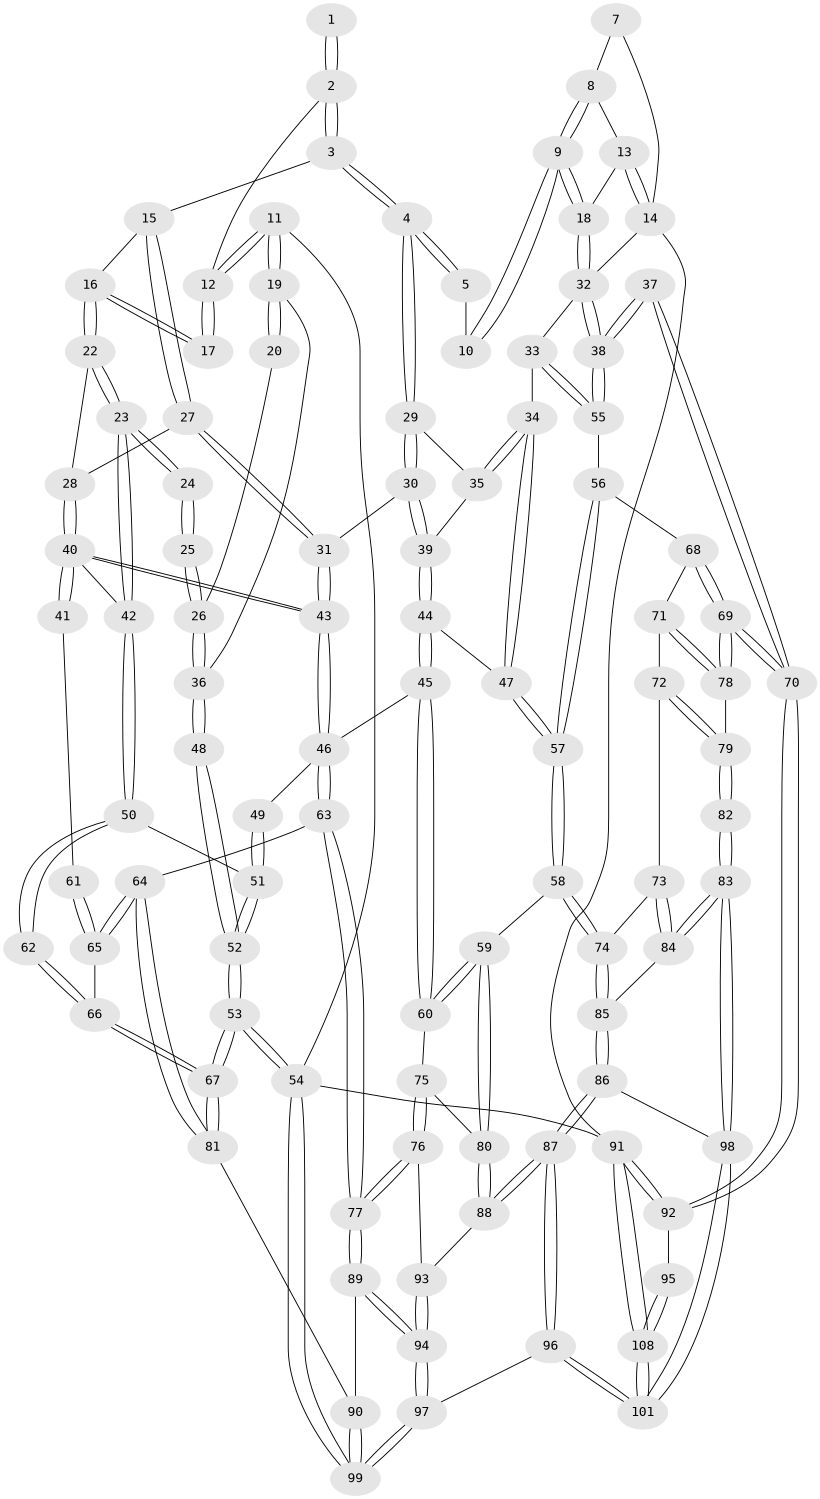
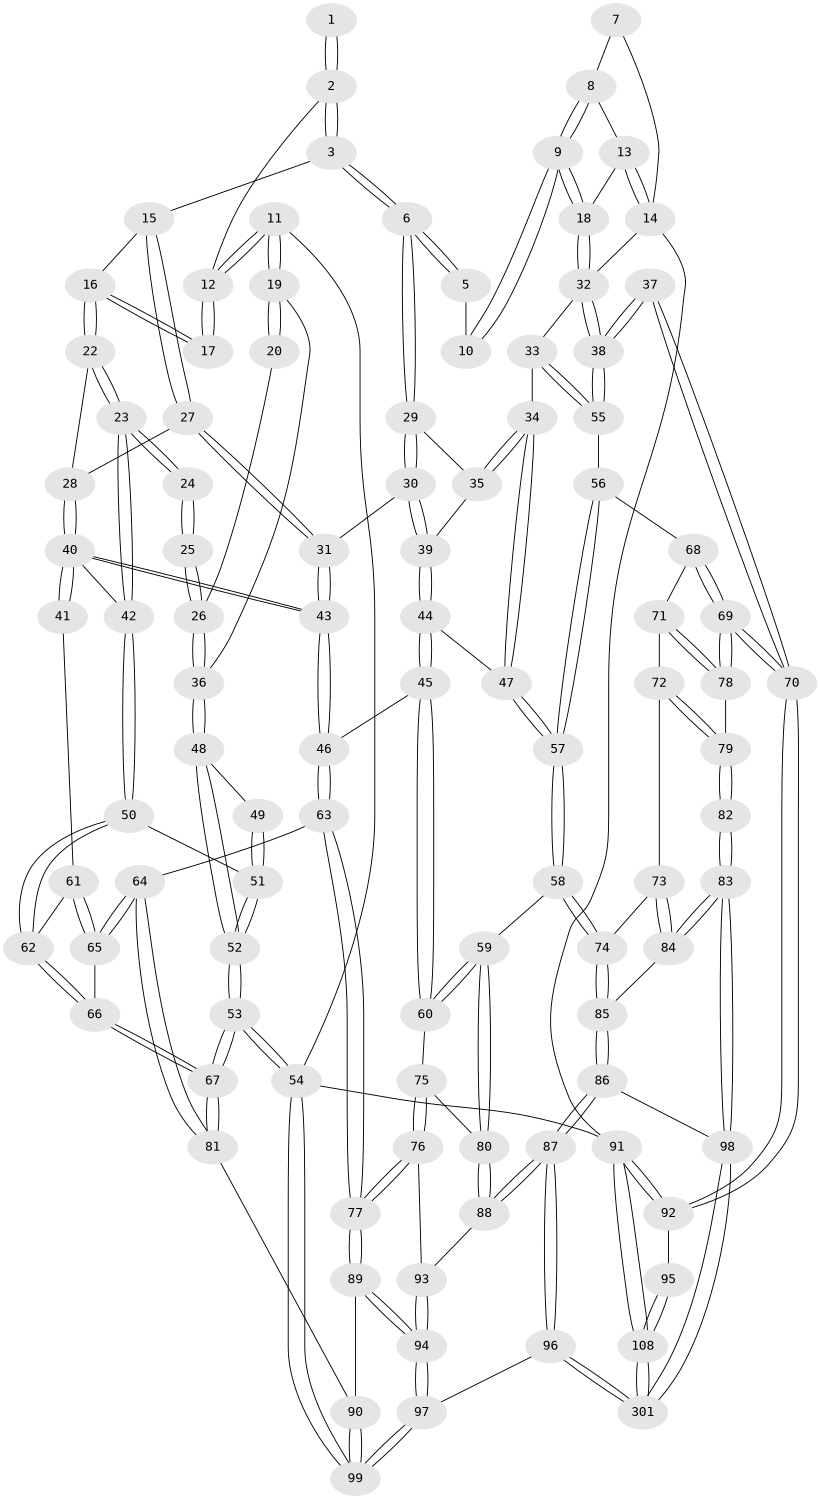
node "4": label "4" -> "6"
edge "46" -- "49": now "48" -- "49"
edge "61" -- "62": added
node "101": label "101" -> "301"
